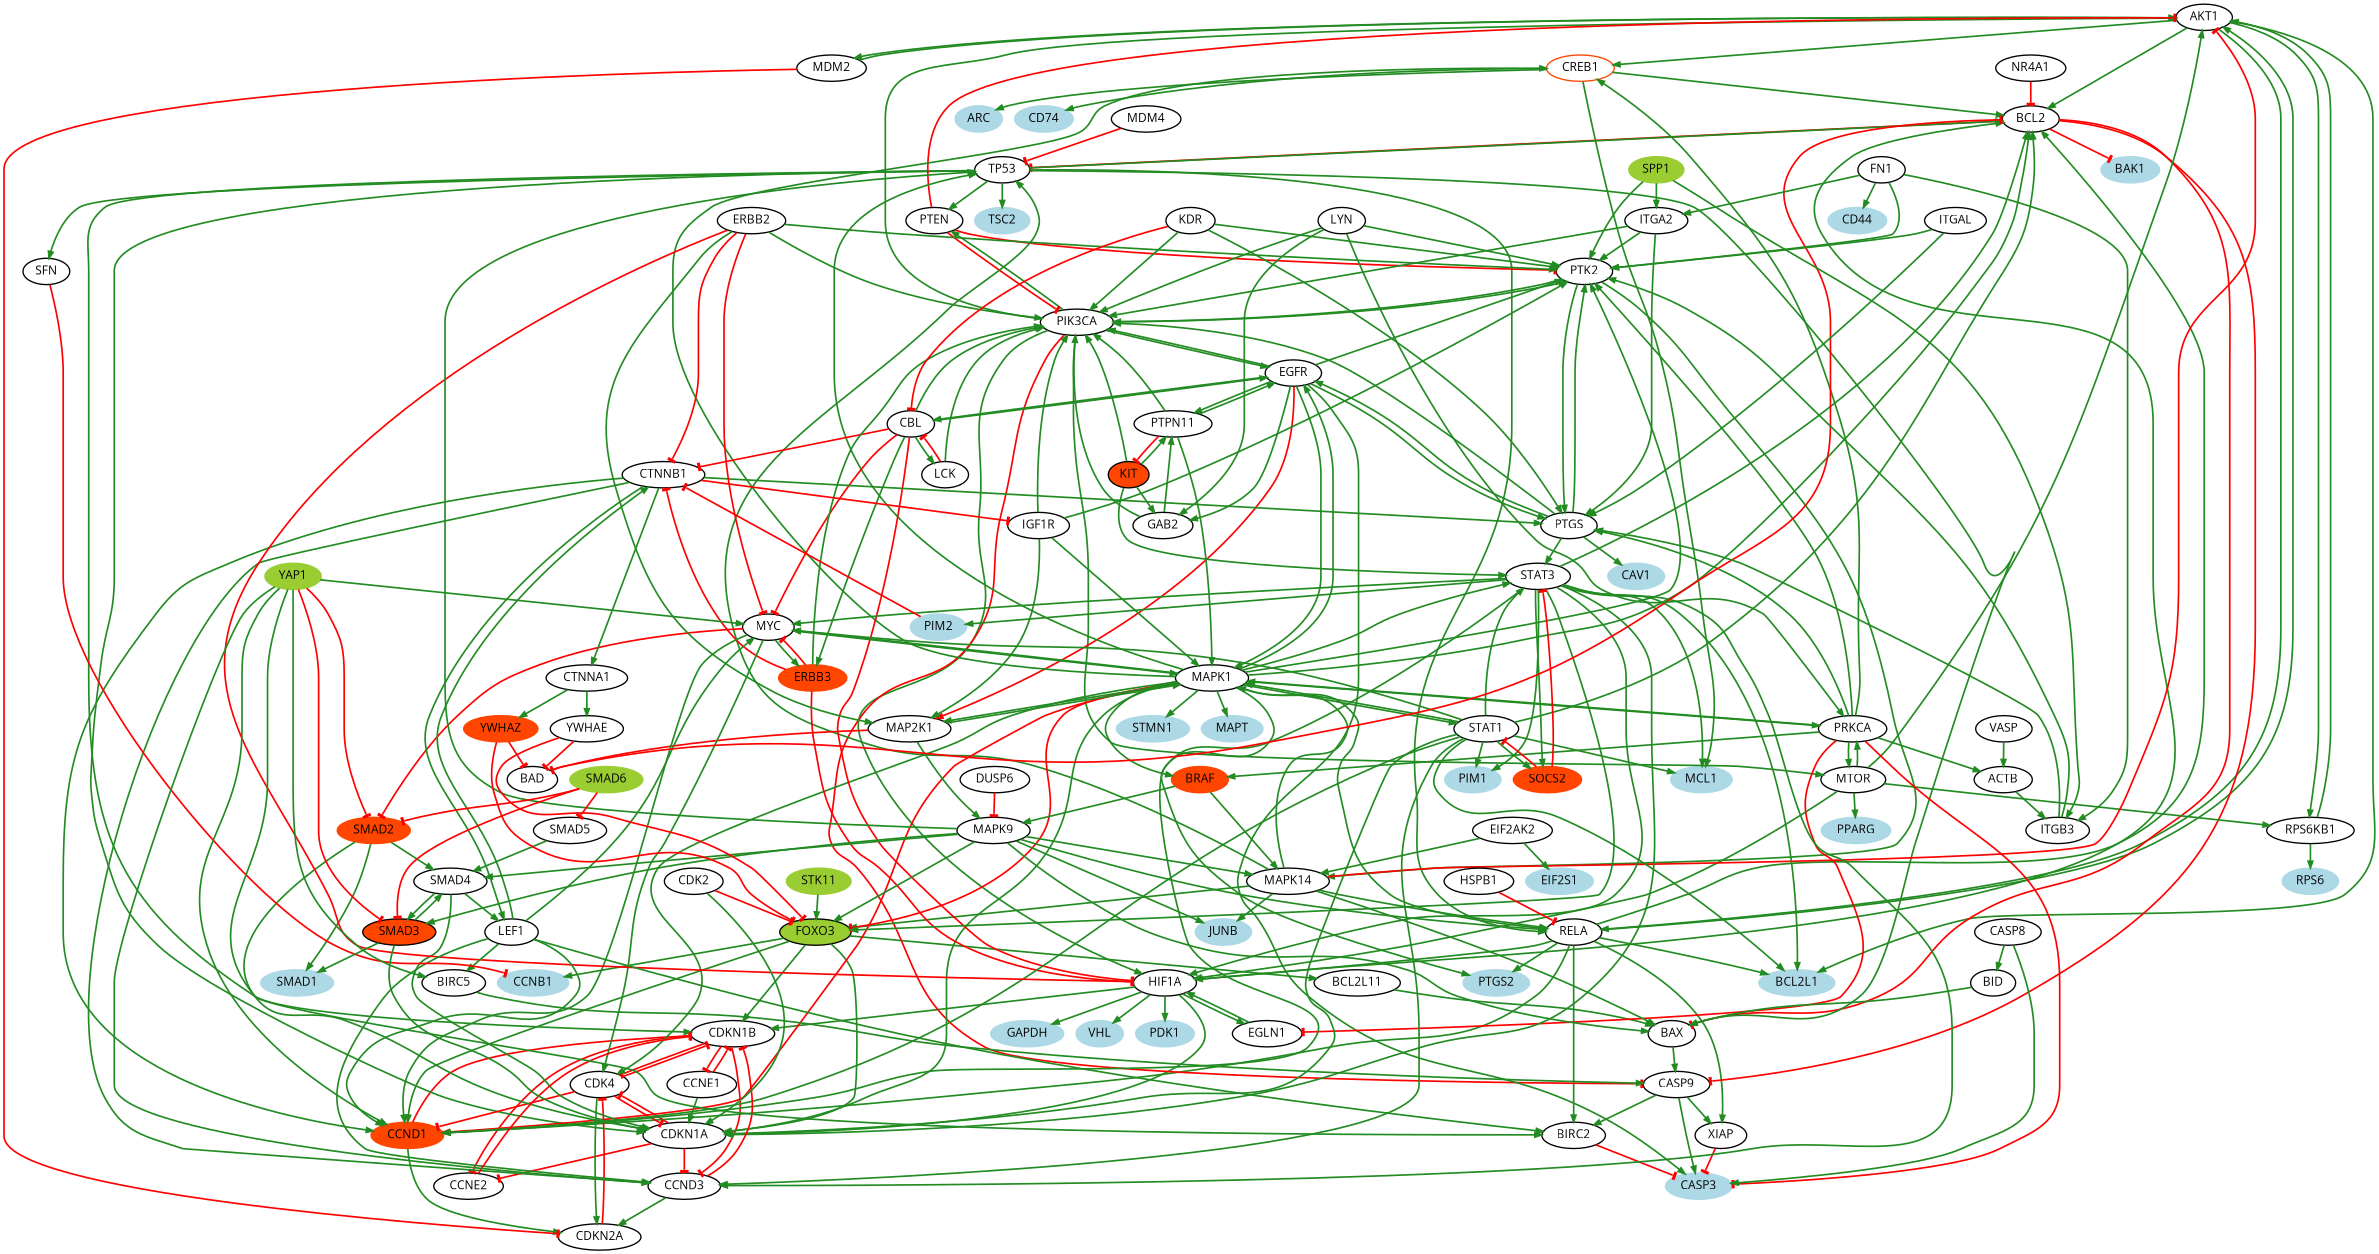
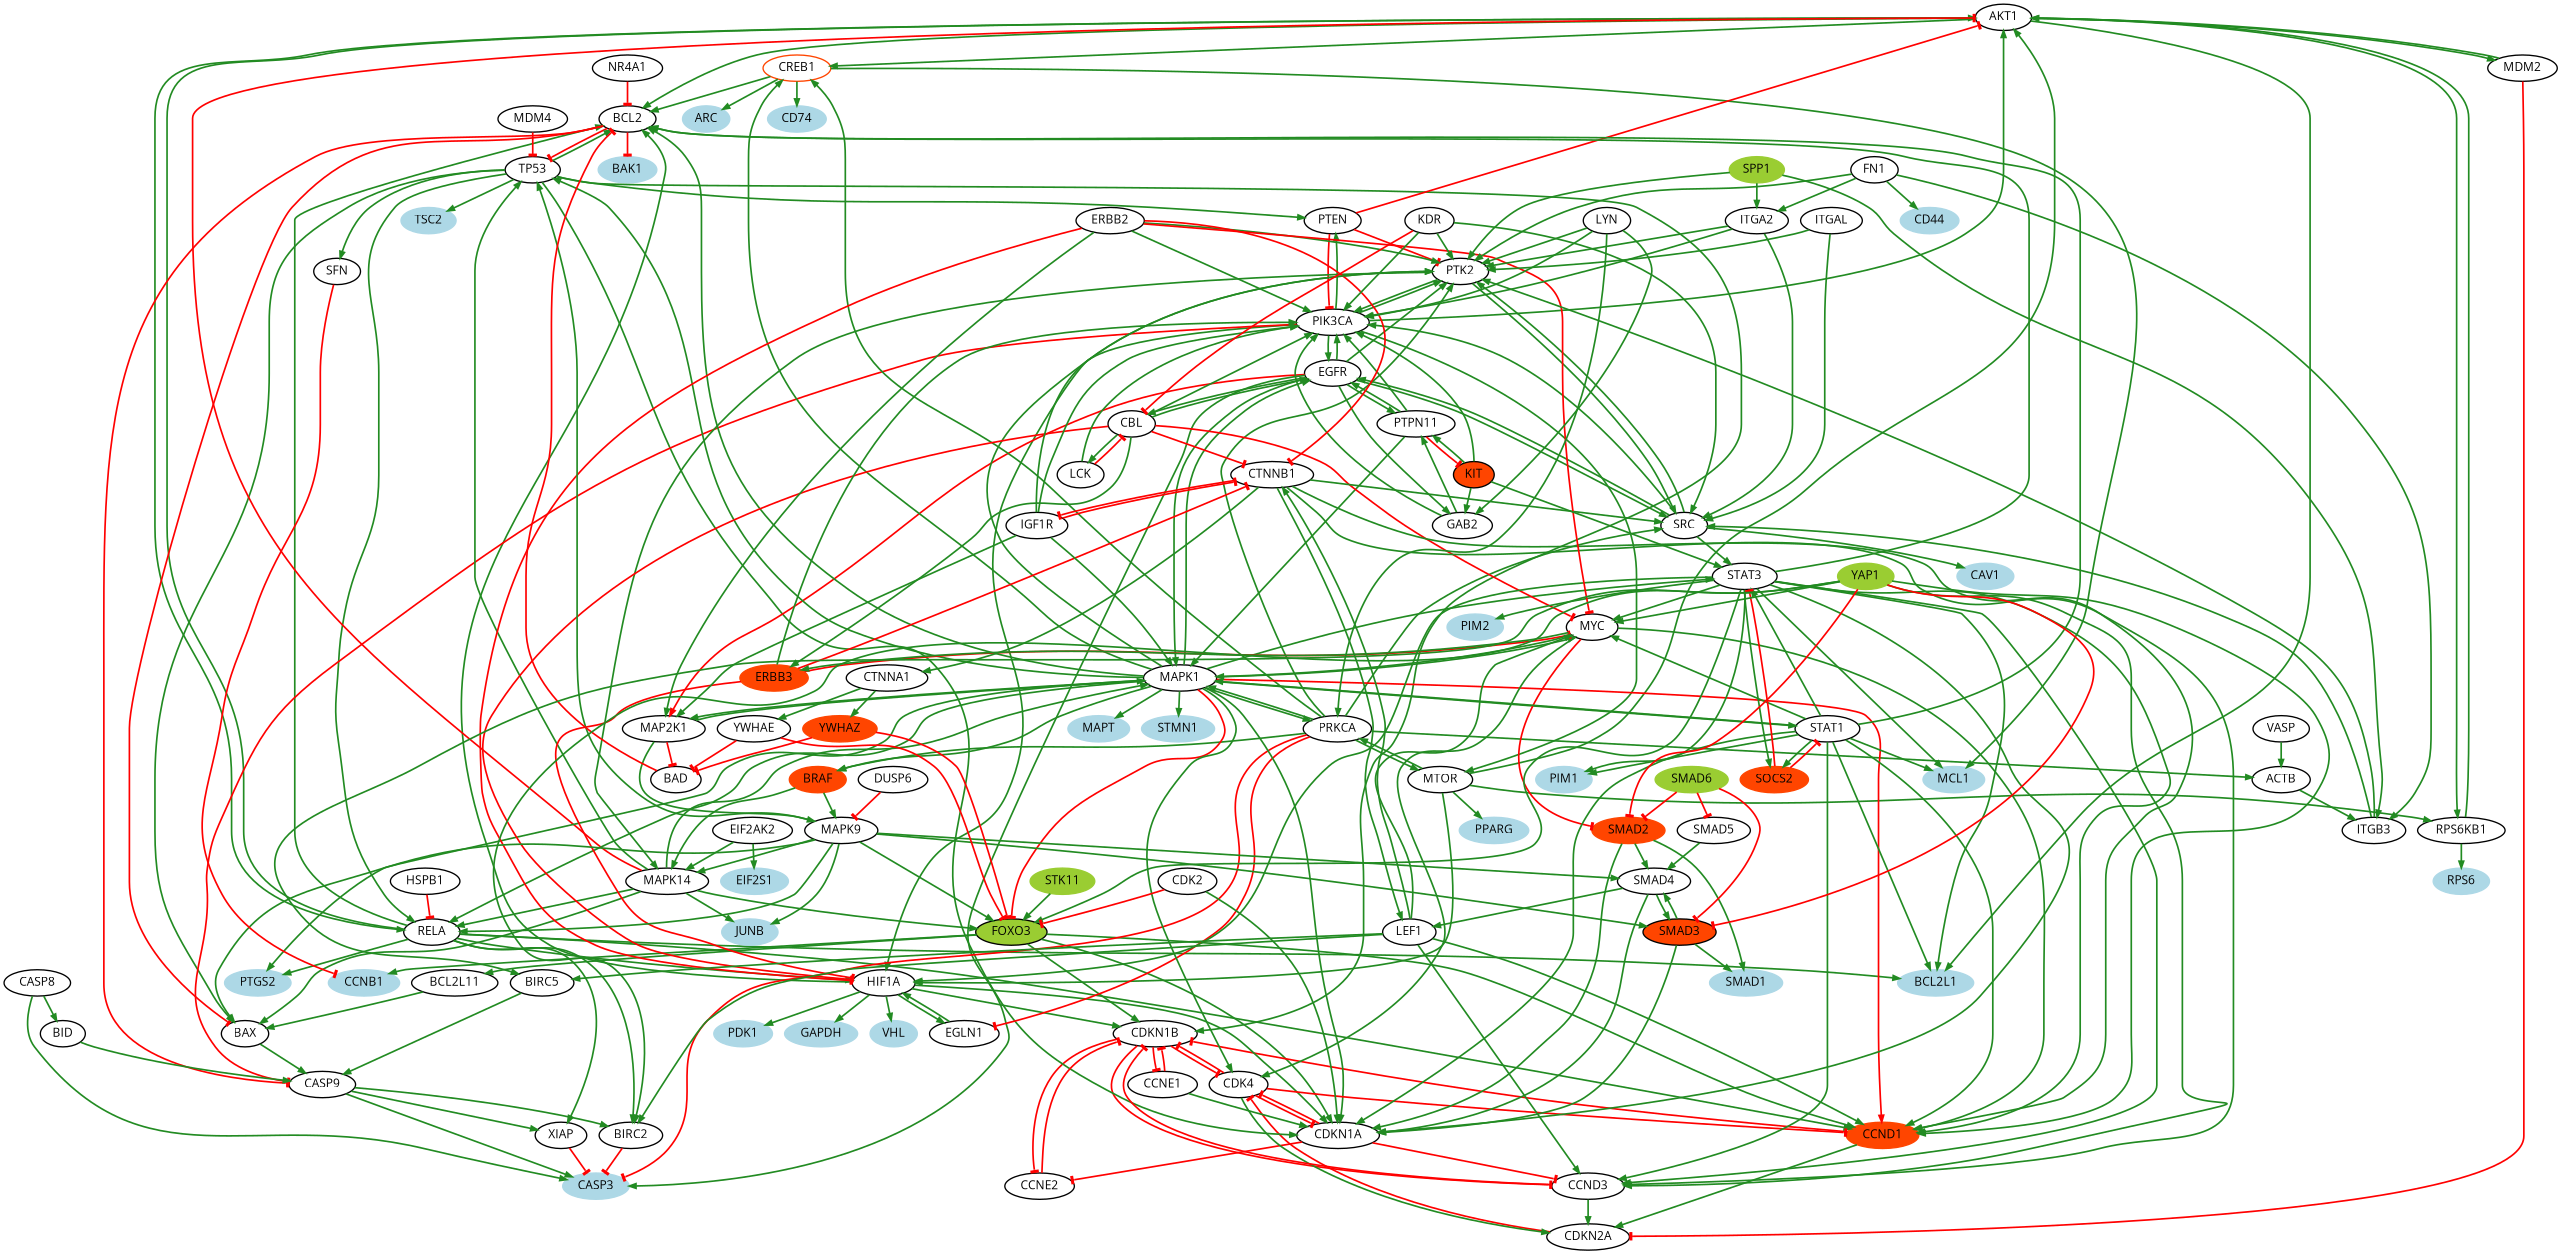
node "PTGS": label "PTGS" -> "SRC"
edge "PIM2" -> "CTNNB1": now "IGF1R" -> "CTNNB1"
edge "BID" -> "BAX": now "BID" -> "CASP9"
